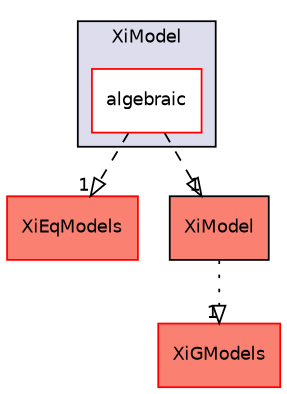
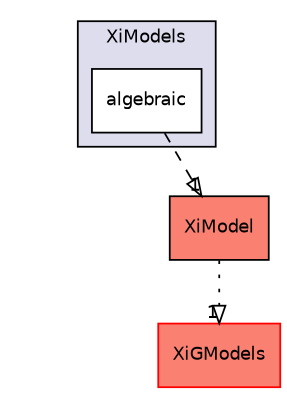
cluster "XiModel": label "XiModel" -> "XiModels"
node "algebraic": color red -> black
node "XiEqModels": removed
